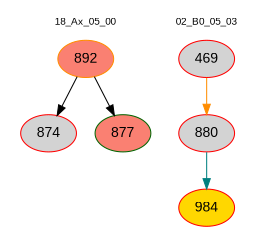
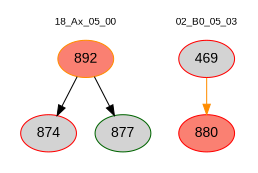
node "877": fillcolor salmon -> lightgrey
node "880": fillcolor lightgrey -> salmon
node "984": removed
